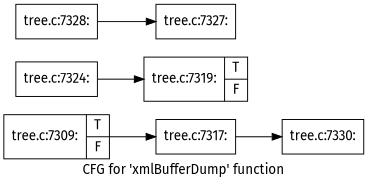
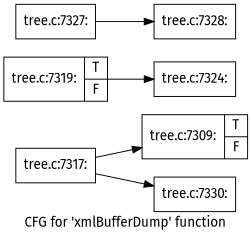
edge "tree.c:7328:" -> "tree.c:7327:": reversed
edge "tree.c:7324:" -> "tree.c:7319:": reversed
edge "tree.c:7309:" -> "tree.c:7317:": reversed
